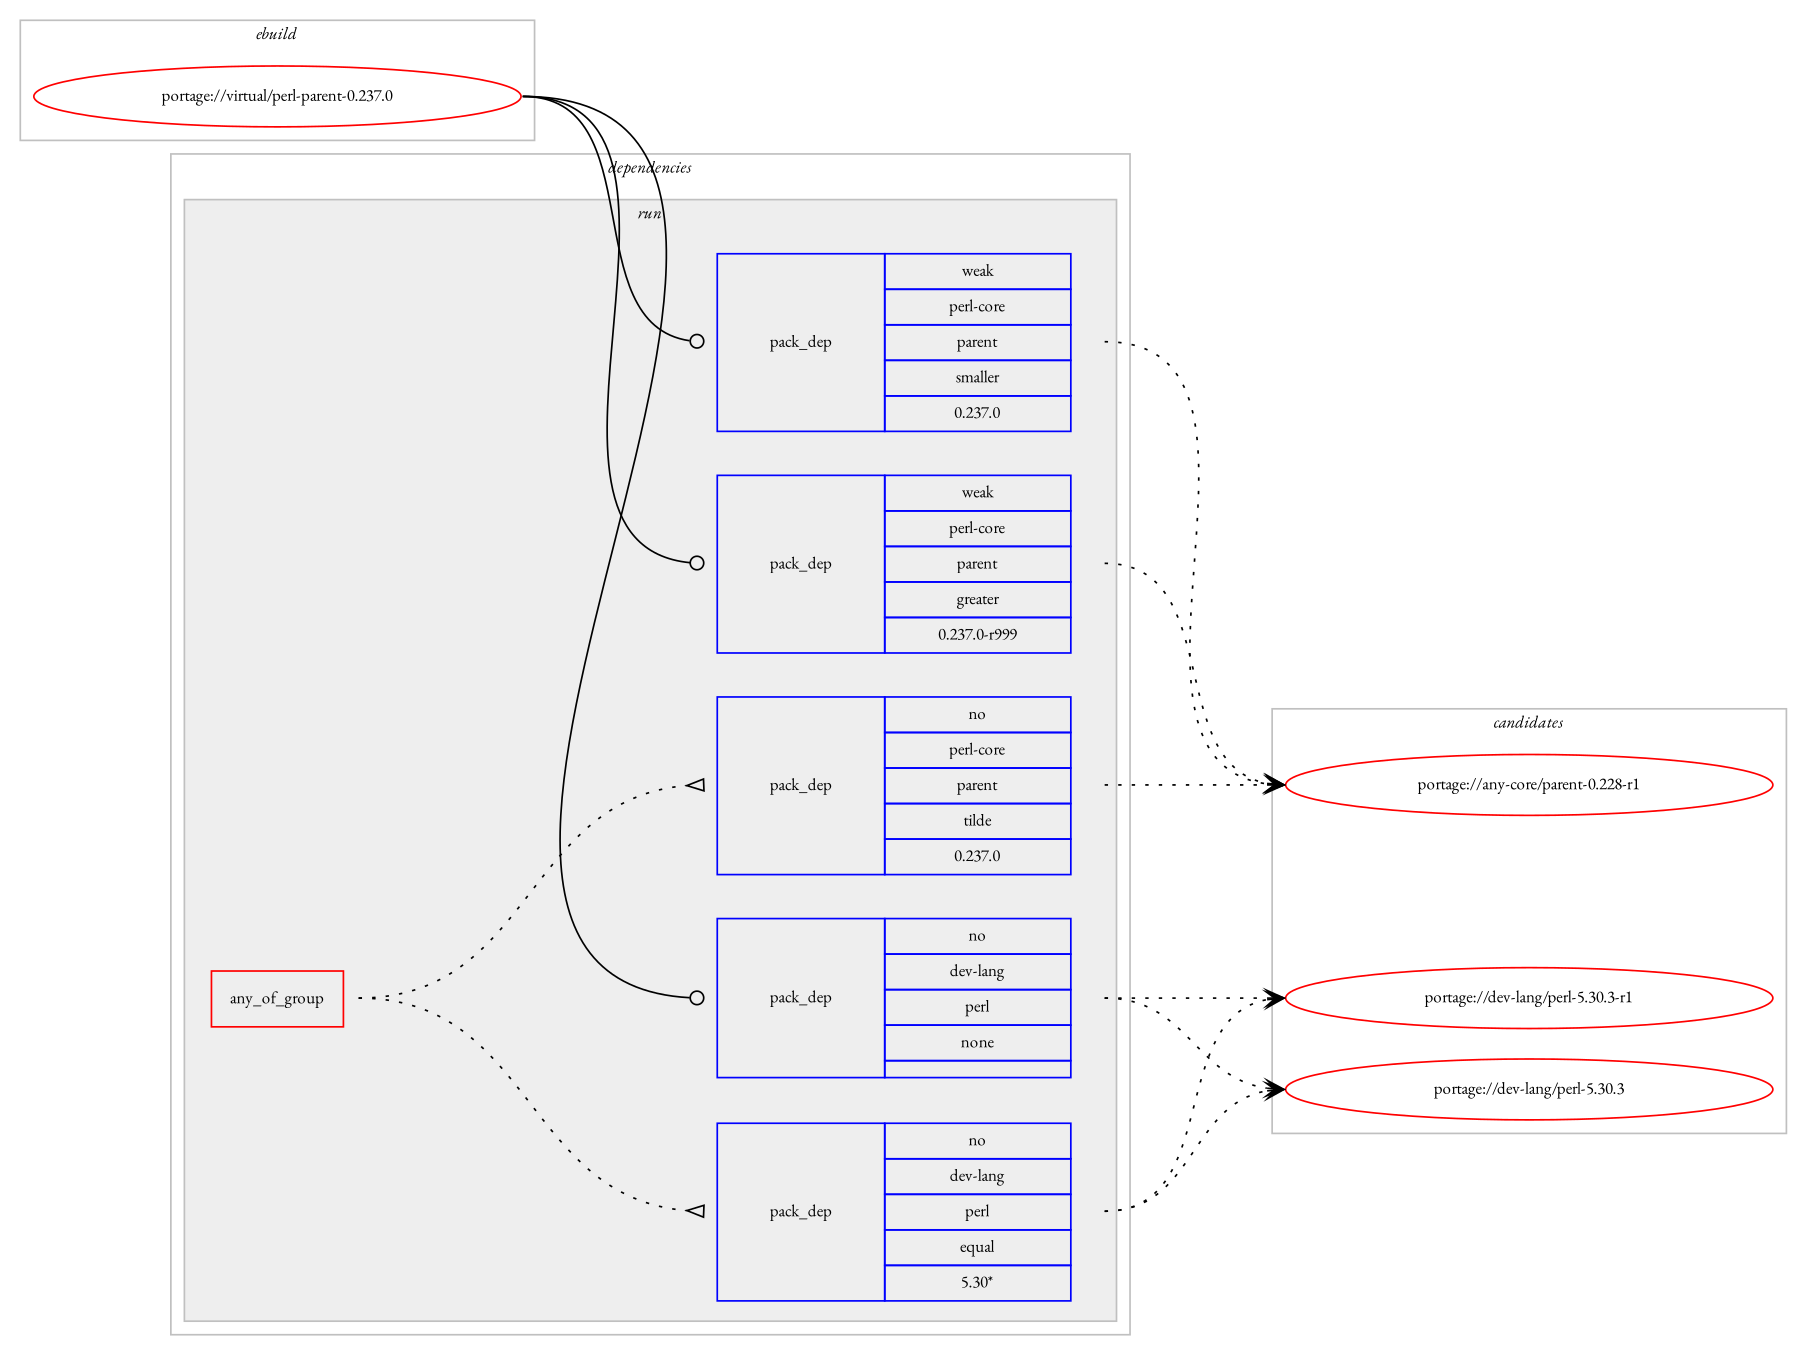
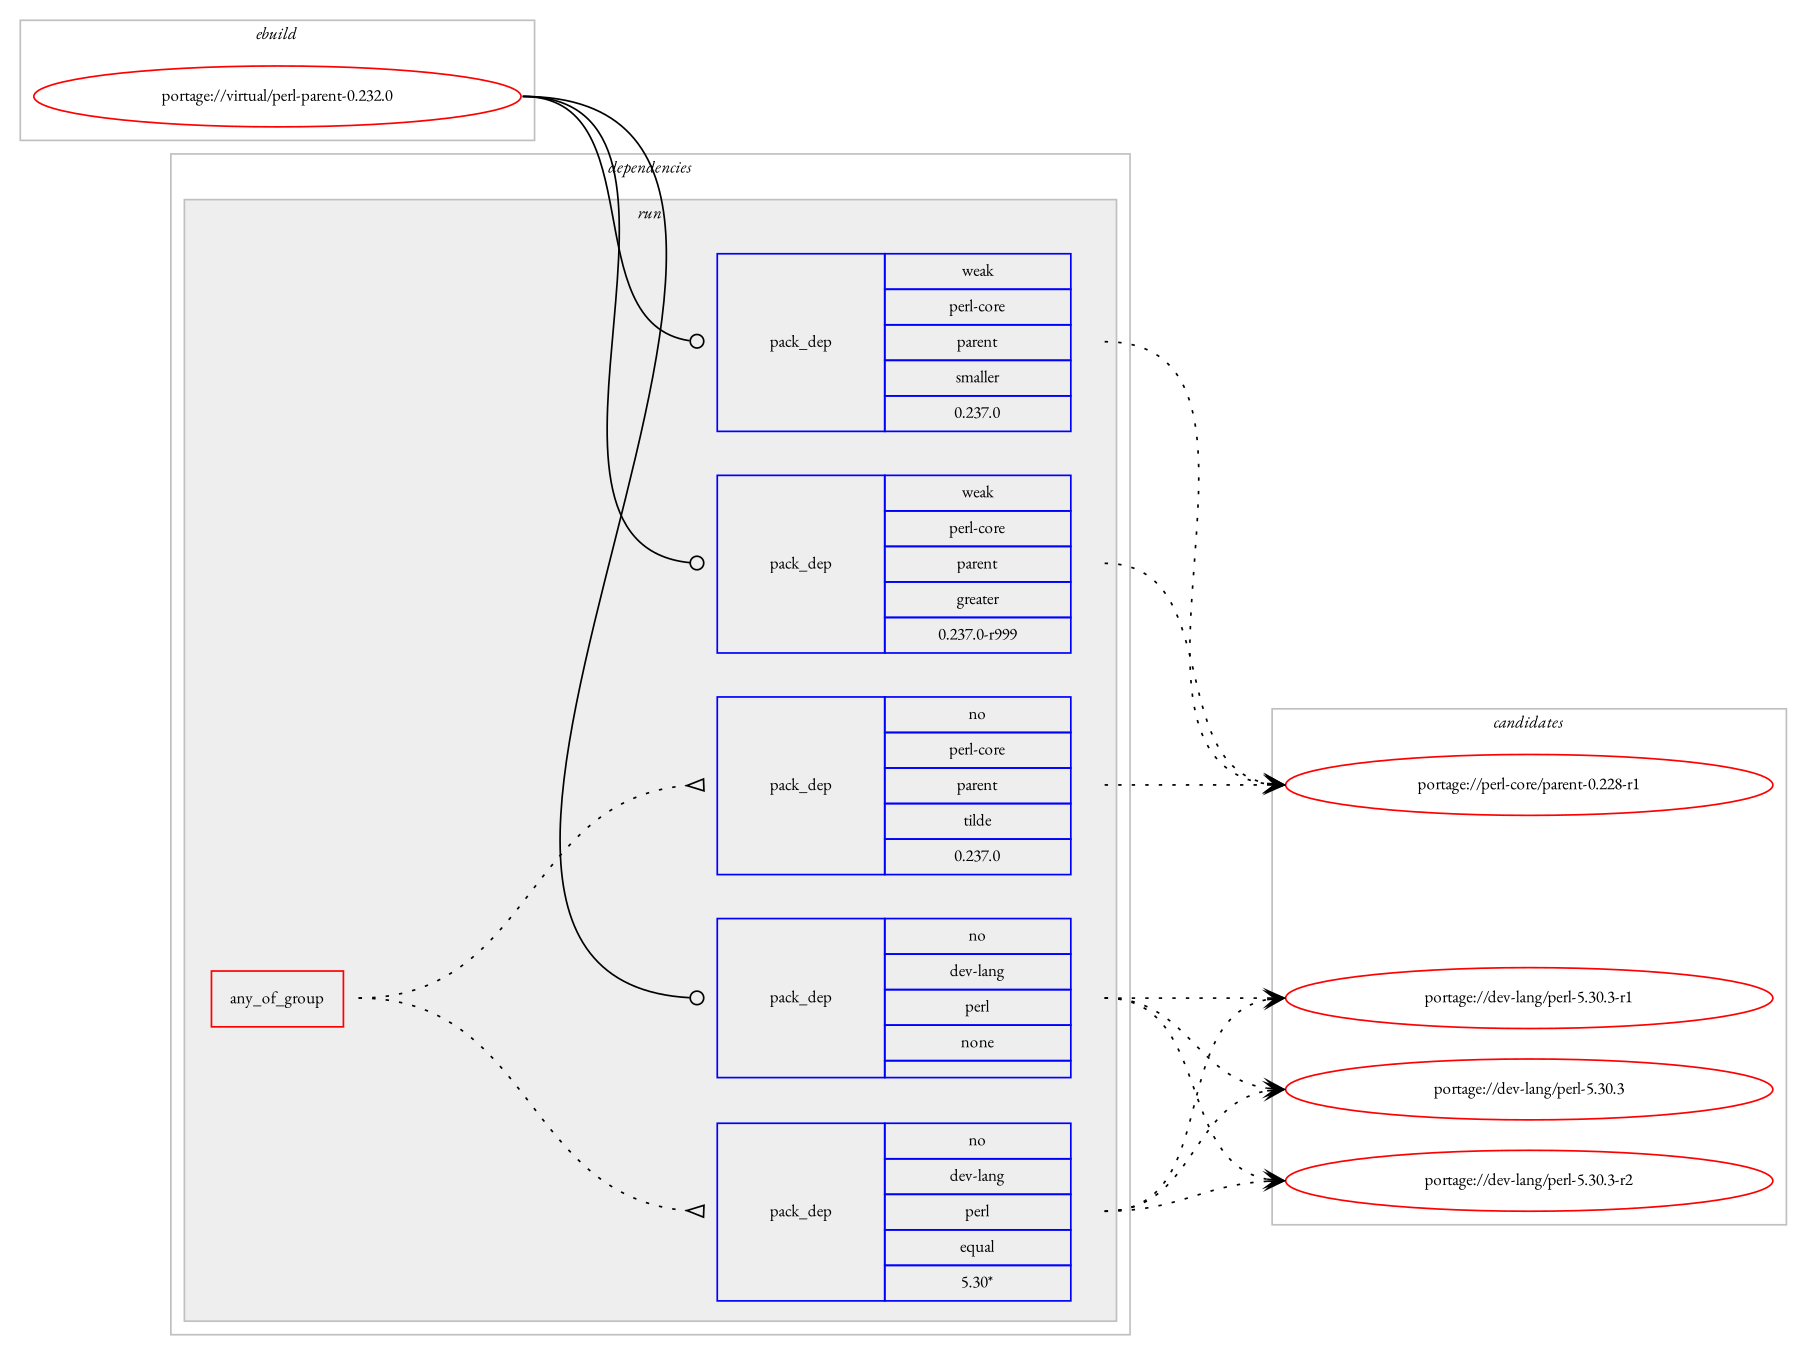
node "portage://virtual/perl-parent-0.237.0": label "portage://virtual/perl-parent-0.237.0" -> "portage://virtual/perl-parent-0.232.0"
node "portage://any-core/parent-0.228-r1": label "portage://any-core/parent-0.228-r1" -> "portage://perl-core/parent-0.228-r1"
node "portage://dev-lang/perl-5.30.3-r2": added
